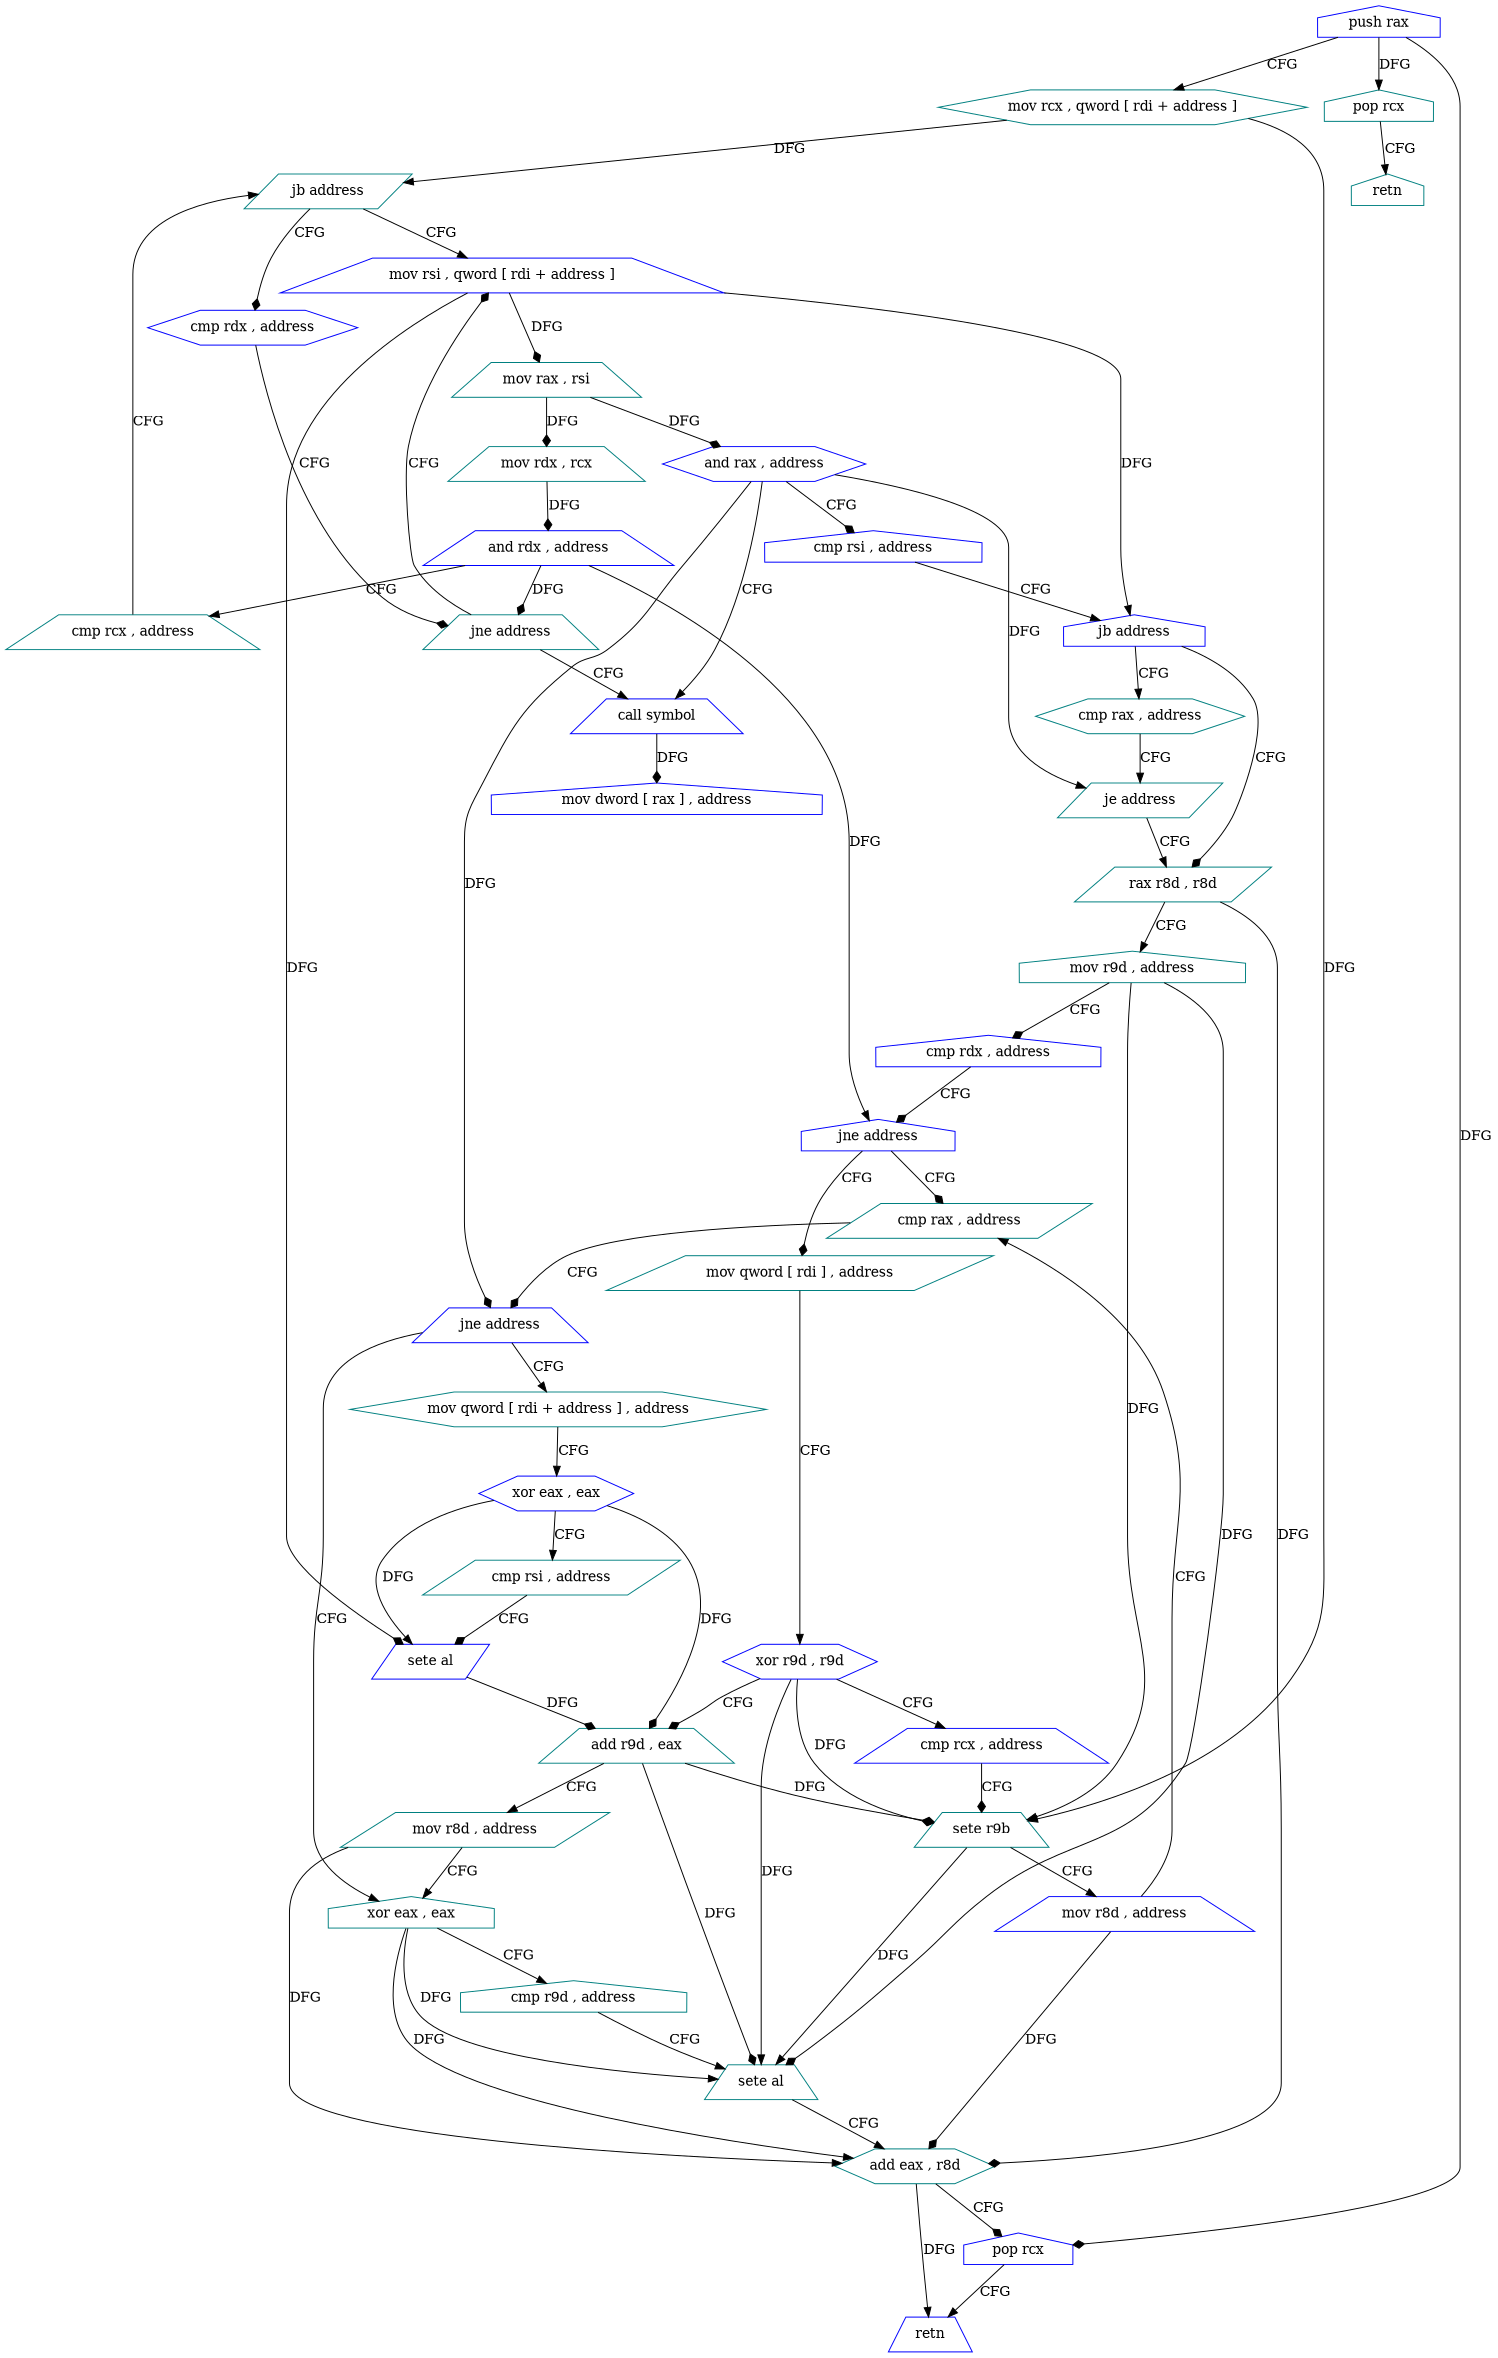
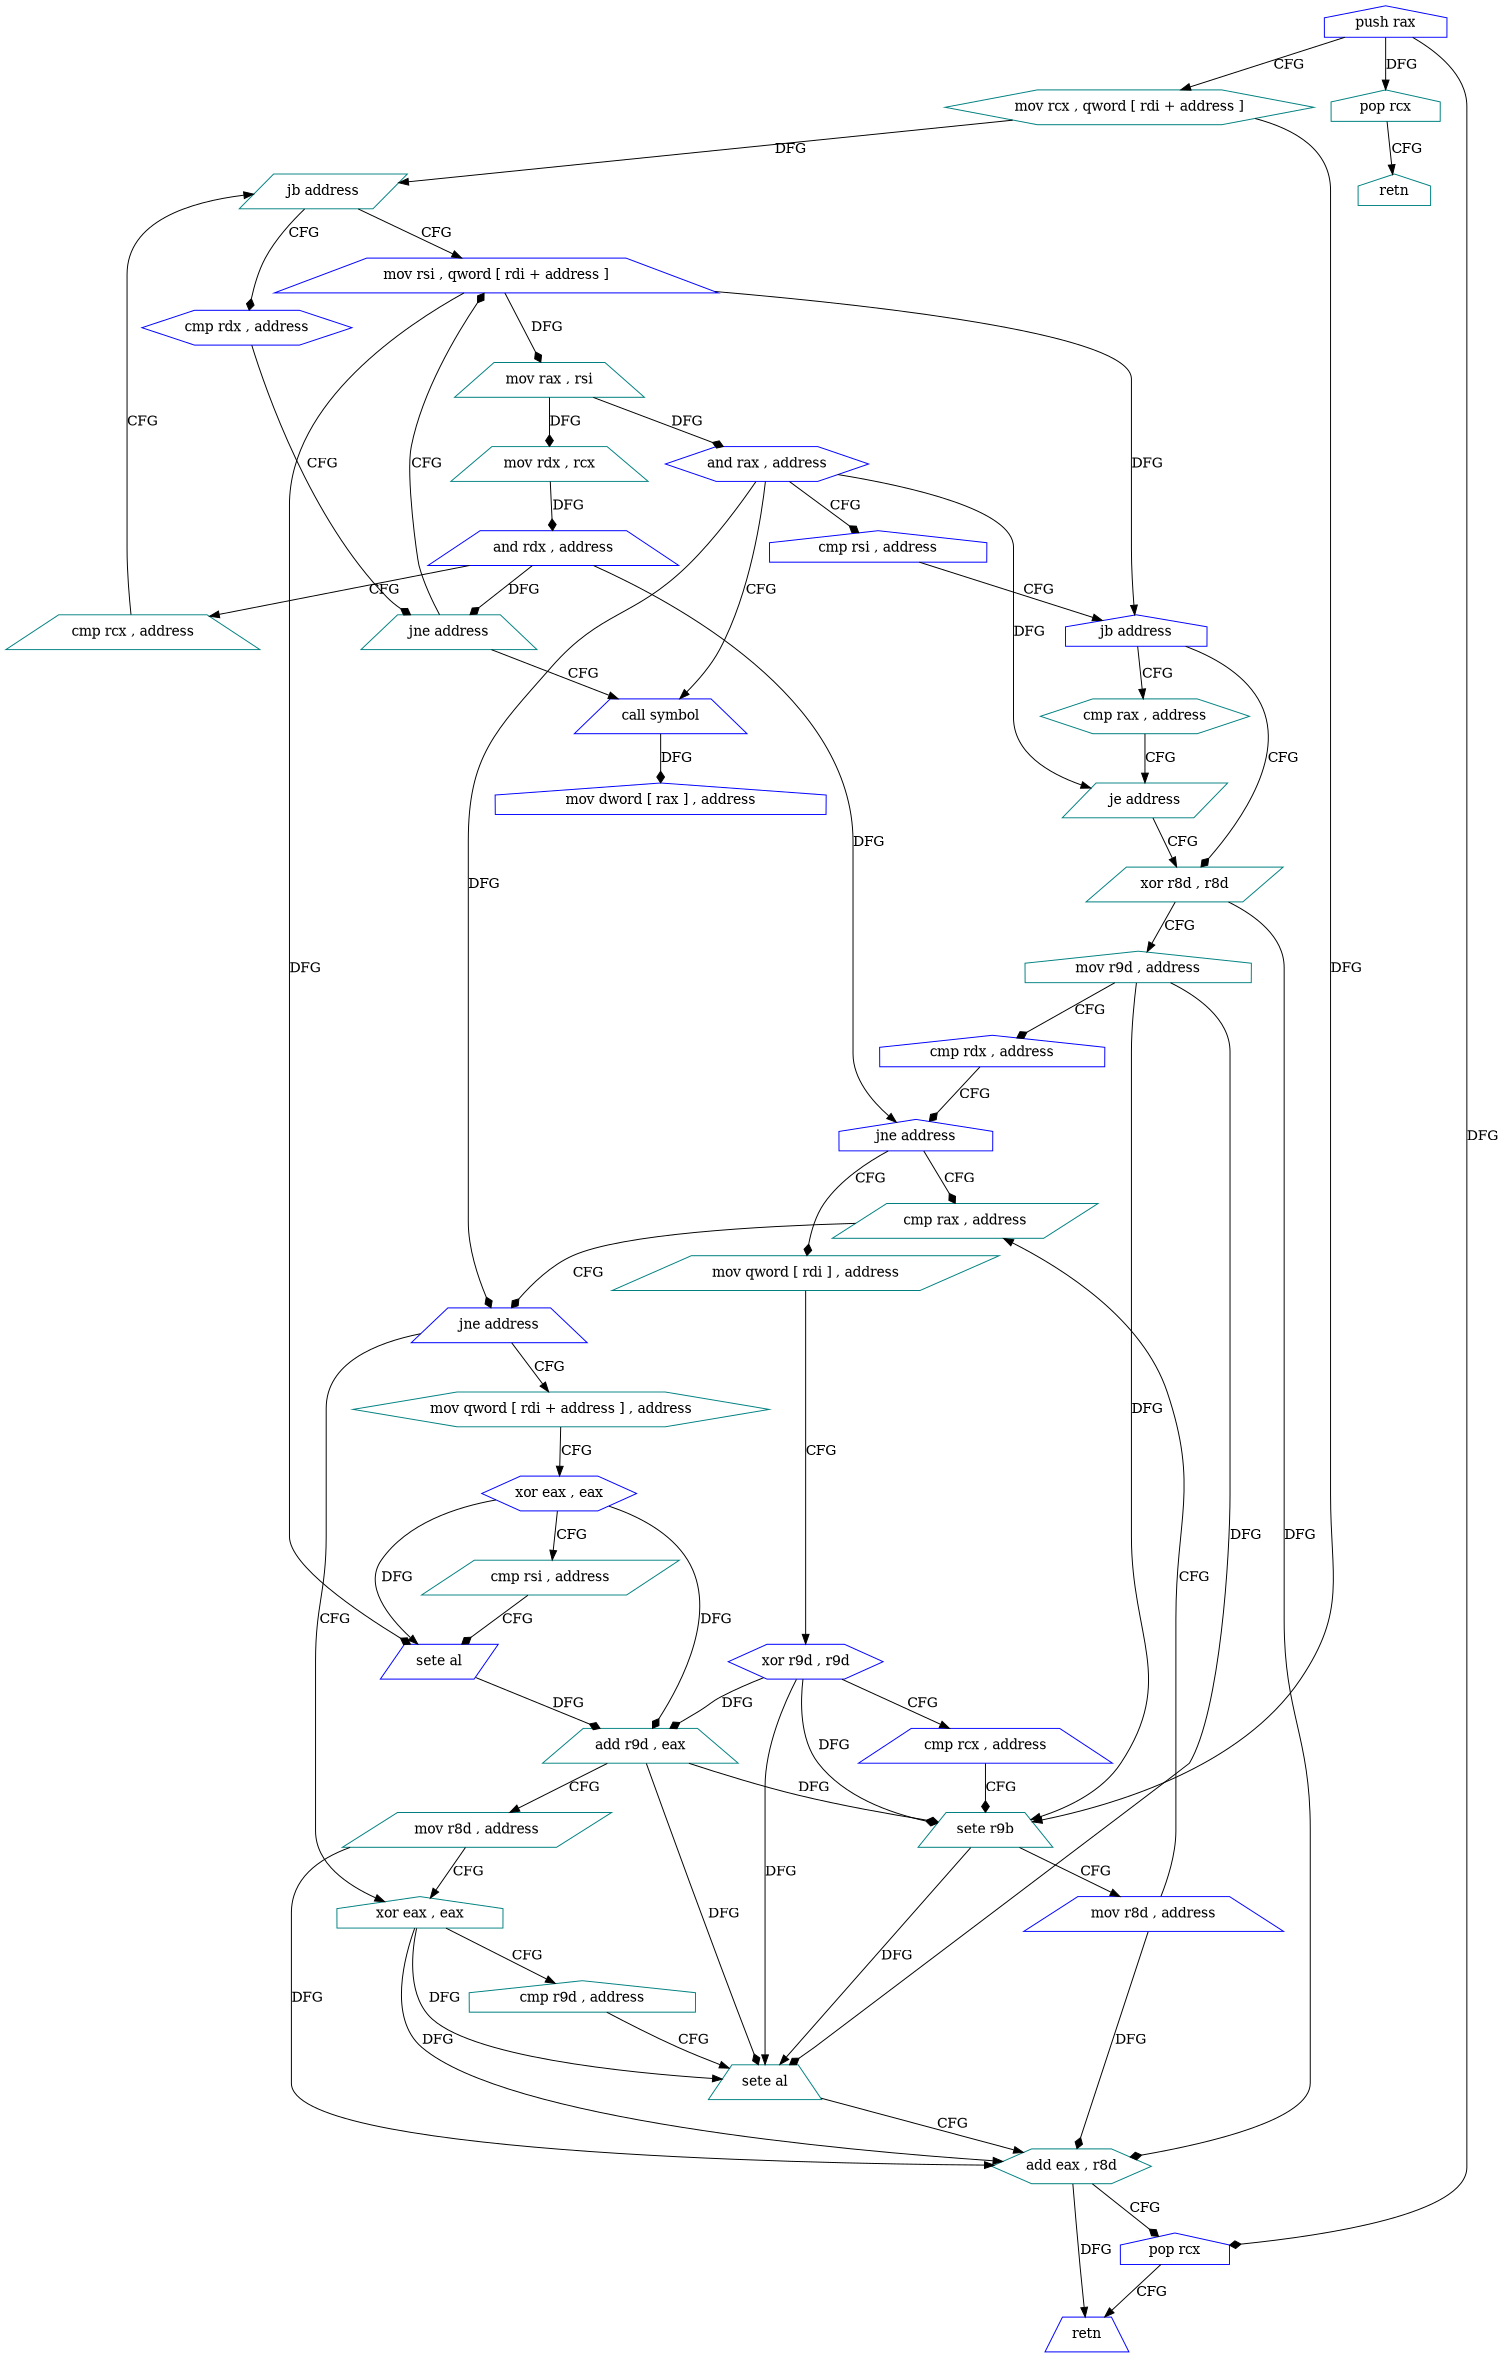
node "rax r8d , r8d": label "rax r8d , r8d" -> "xor r8d , r8d"
edge "xor r9d , r9d" -> "add r9d , eax": label "CFG" -> "DFG"
